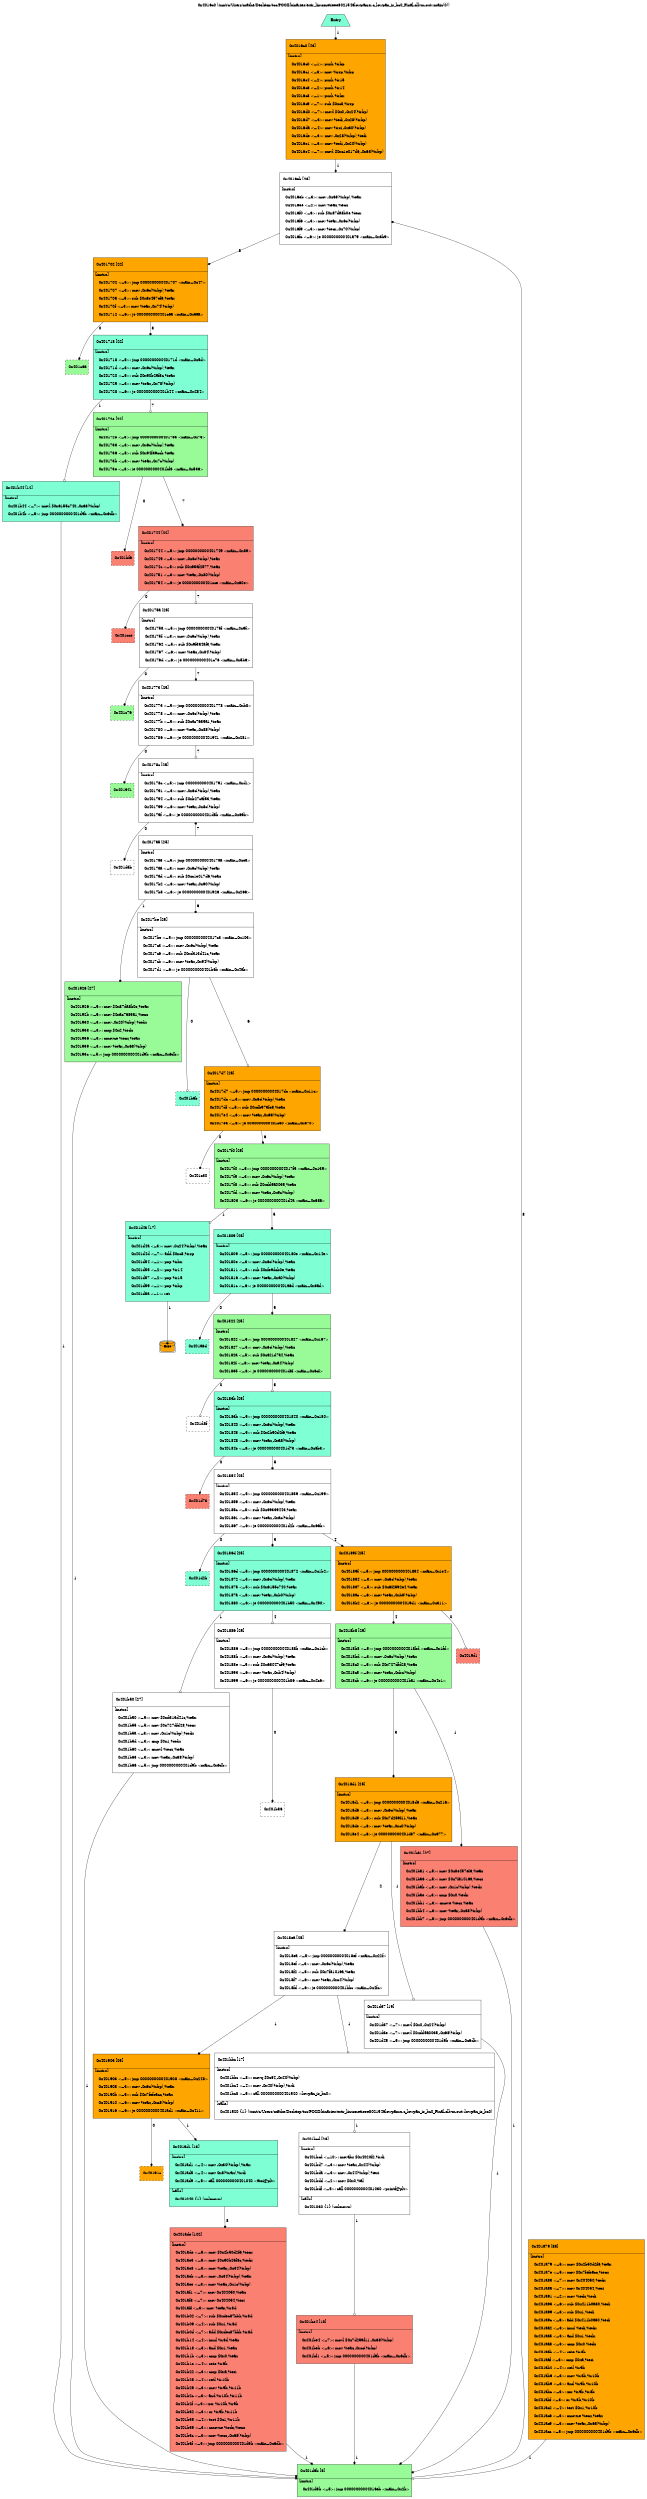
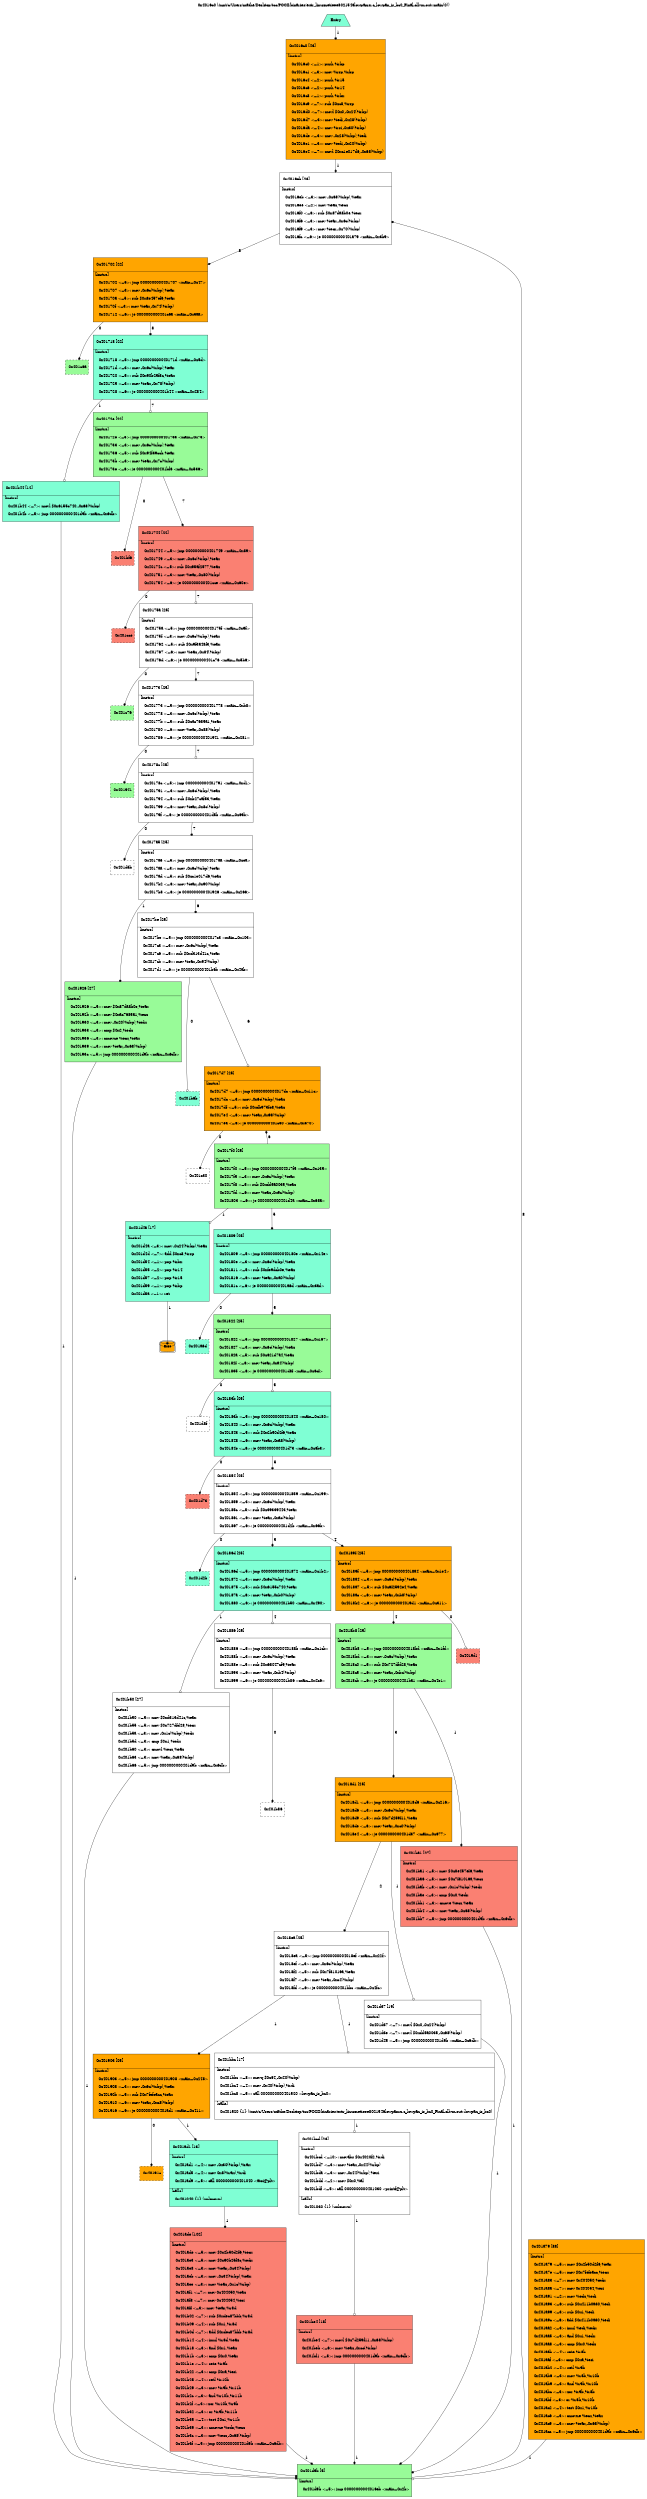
edge "0x4017a5 [25]" -> "0x40178c [25]": reversed
edge "0x4017d7 [25]" -> "0x4017f0 [25]": reversed
edge "0x401ad1 [13]" -> "0x401ade [102]": label " 8" -> " 1"
